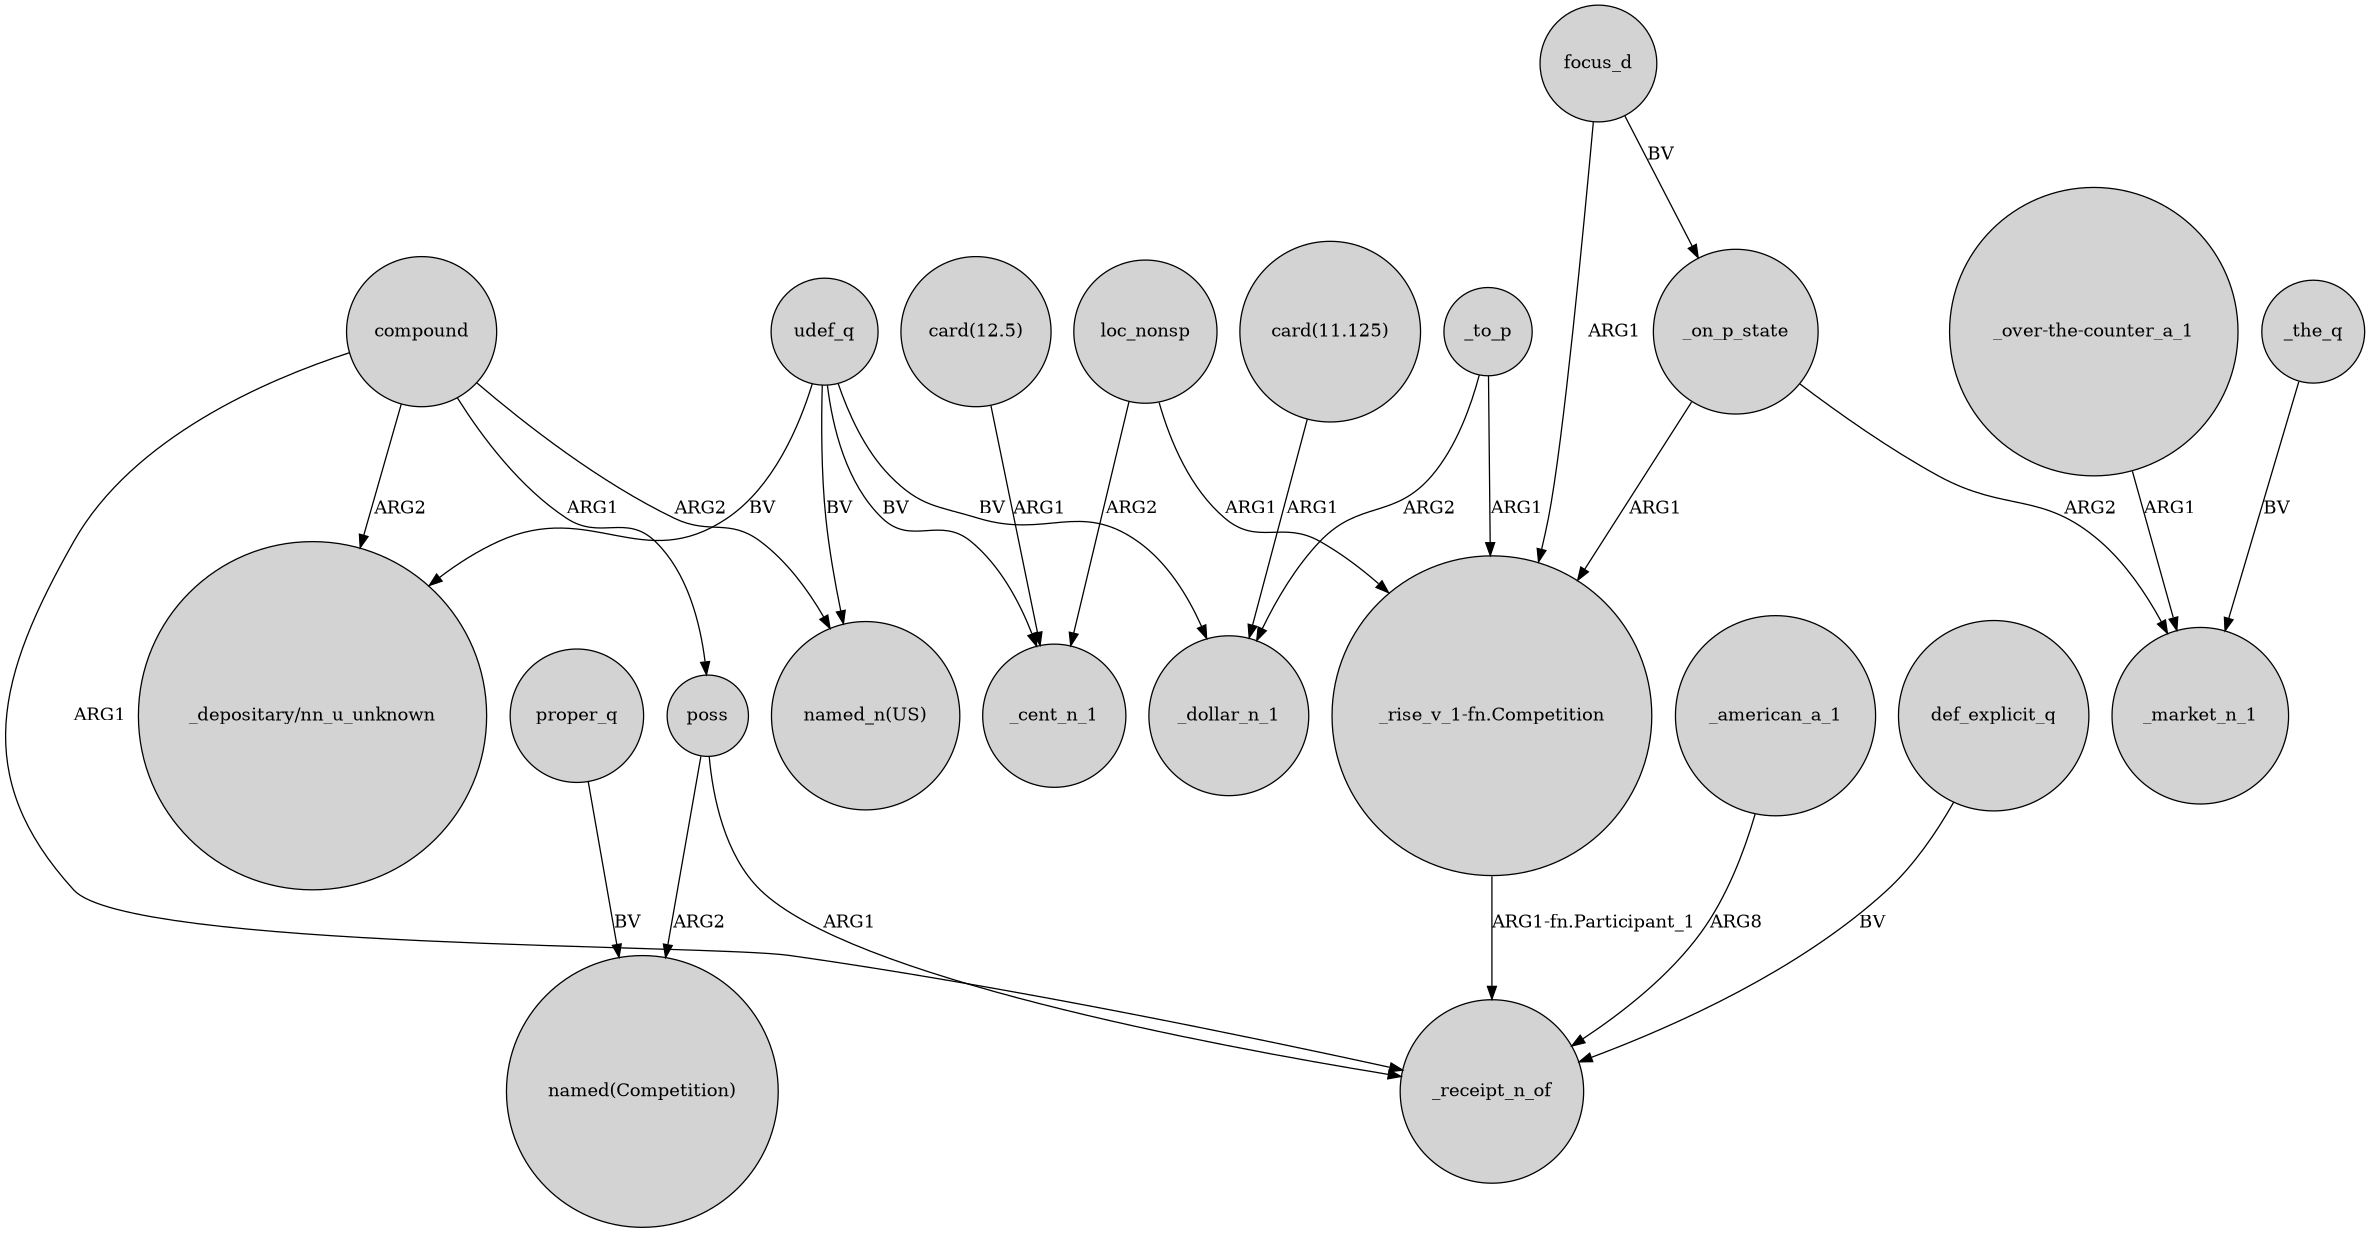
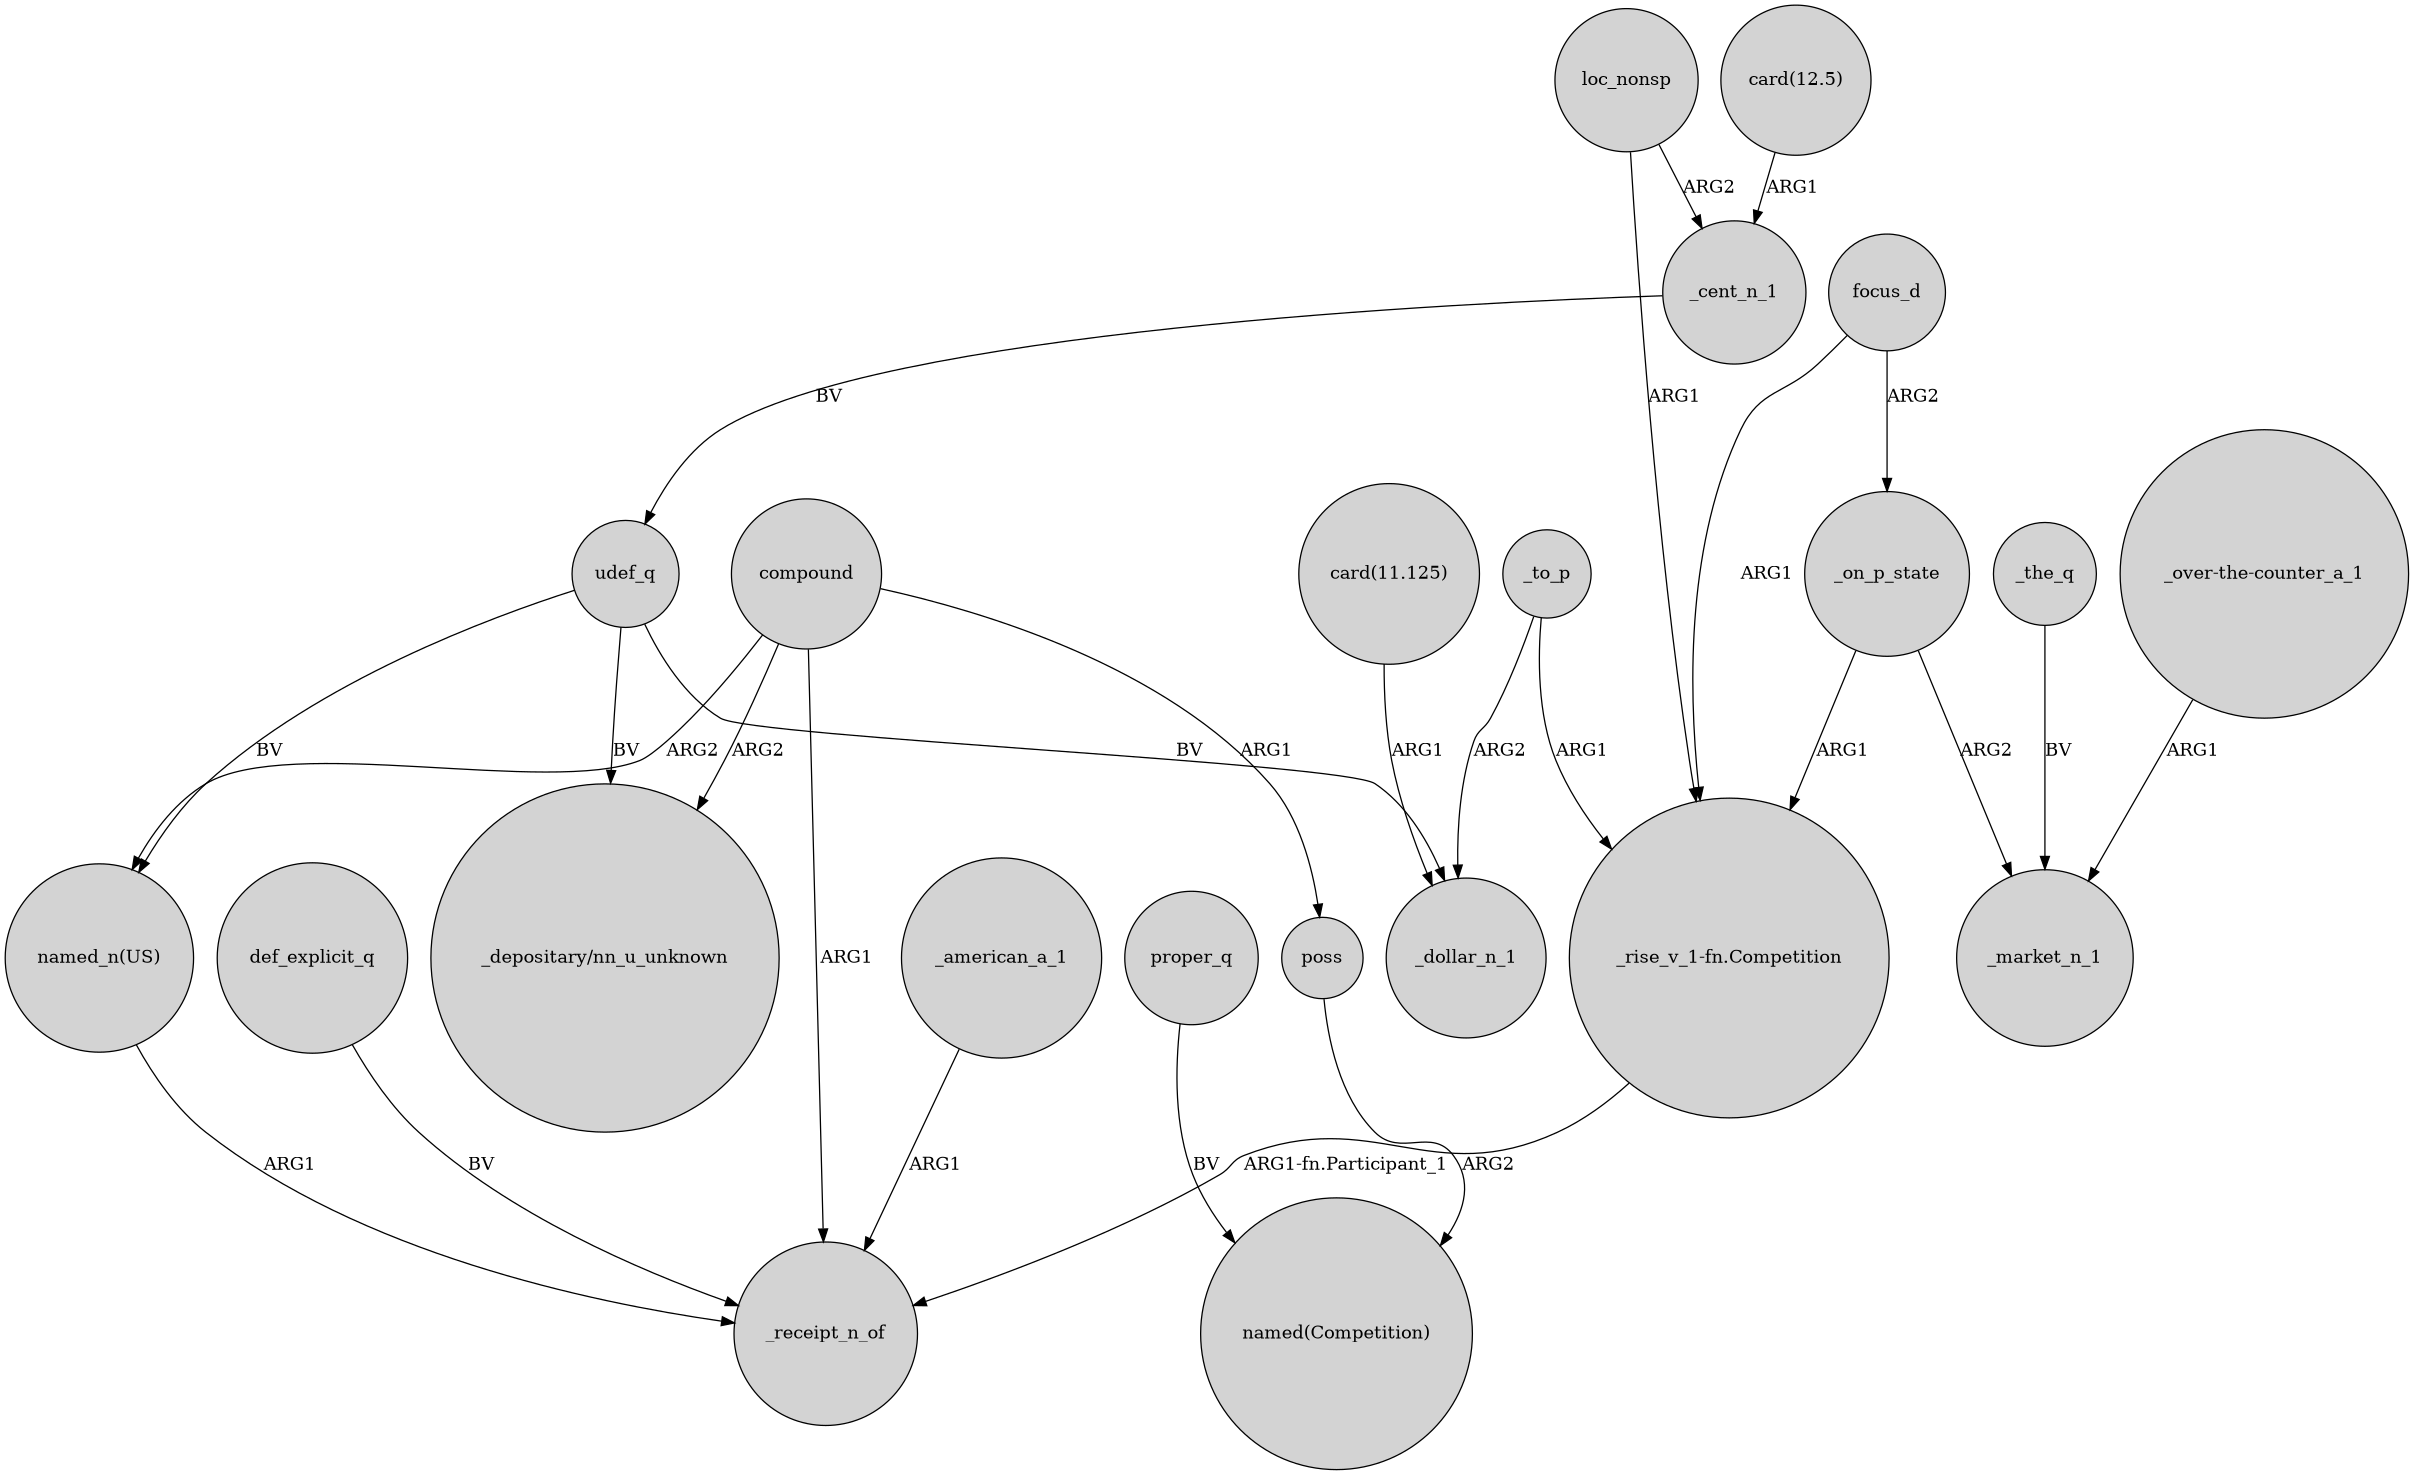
edge "focus_d" -> "_on_p_state": label "BV" -> "ARG2"
edge "udef_q" -> "_cent_n_1": reversed
edge "_american_a_1" -> "_receipt_n_of": label "ARG8" -> "ARG1"
edge "poss" -> "_receipt_n_of": now "named_n(US)" -> "_receipt_n_of"
